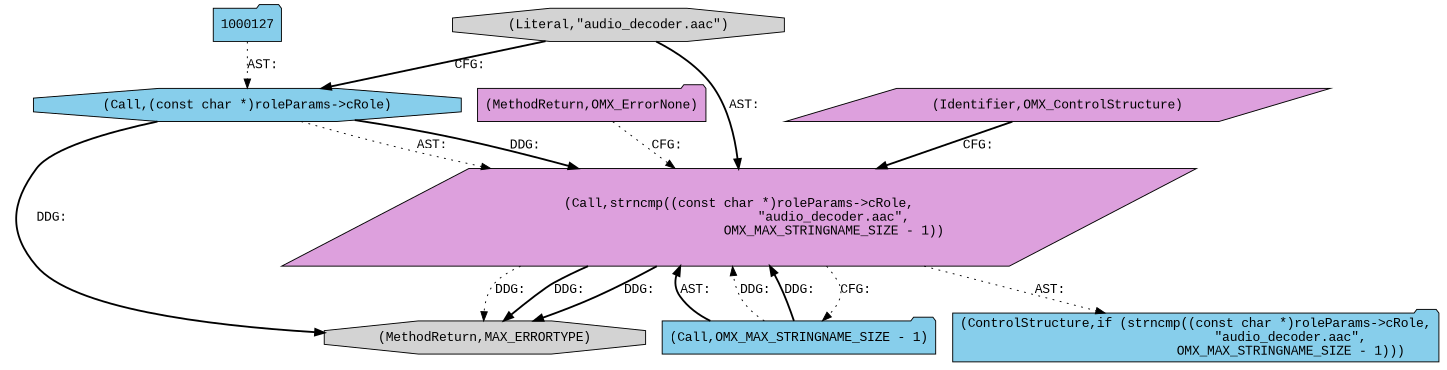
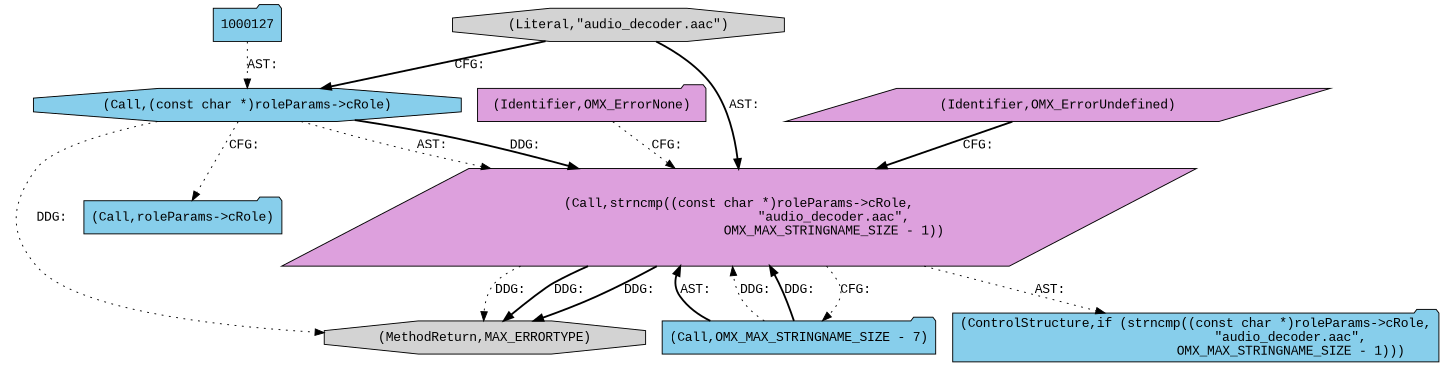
node "(MethodReturn,OMX_ErrorNone)": label "(MethodReturn,OMX_ErrorNone)" -> "(Identifier,OMX_ErrorNone)"
node "(Identifier,OMX_ControlStructure)": label "(Identifier,OMX_ControlStructure)" -> "(Identifier,OMX_ErrorUndefined)"
node "(Call,roleParams->cRole)": added
edge "(Call,(const char *)roleParams->cRole)" -> "(MethodReturn,MAX_ERRORTYPE)": style bold -> dotted
node "(Call,OMX_MAX_STRINGNAME_SIZE - 1)": label "(Call,OMX_MAX_STRINGNAME_SIZE - 1)" -> "(Call,OMX_MAX_STRINGNAME_SIZE - 7)"
